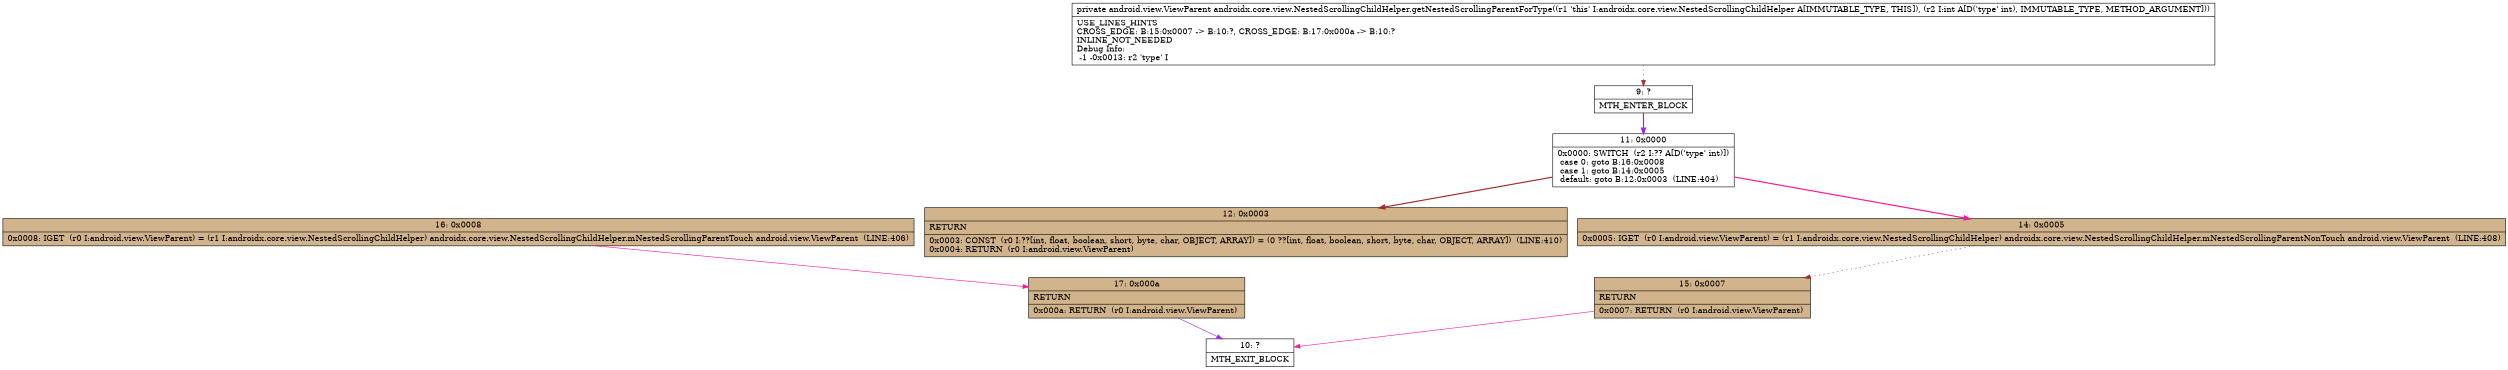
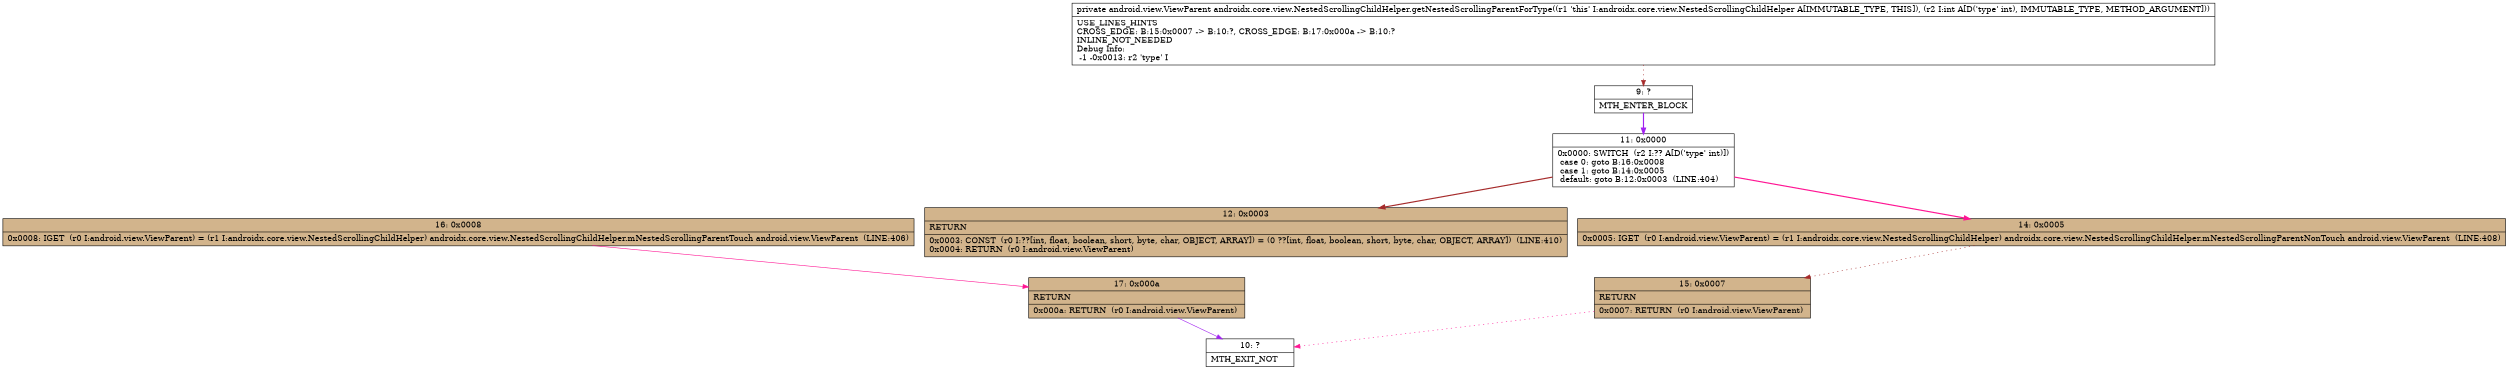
edge "15: 0x0007" -> "10: ?": style solid -> dotted
node "10: ?": text "MTH_EXIT_BLOCK" -> "MTH_EXIT_NOT"
